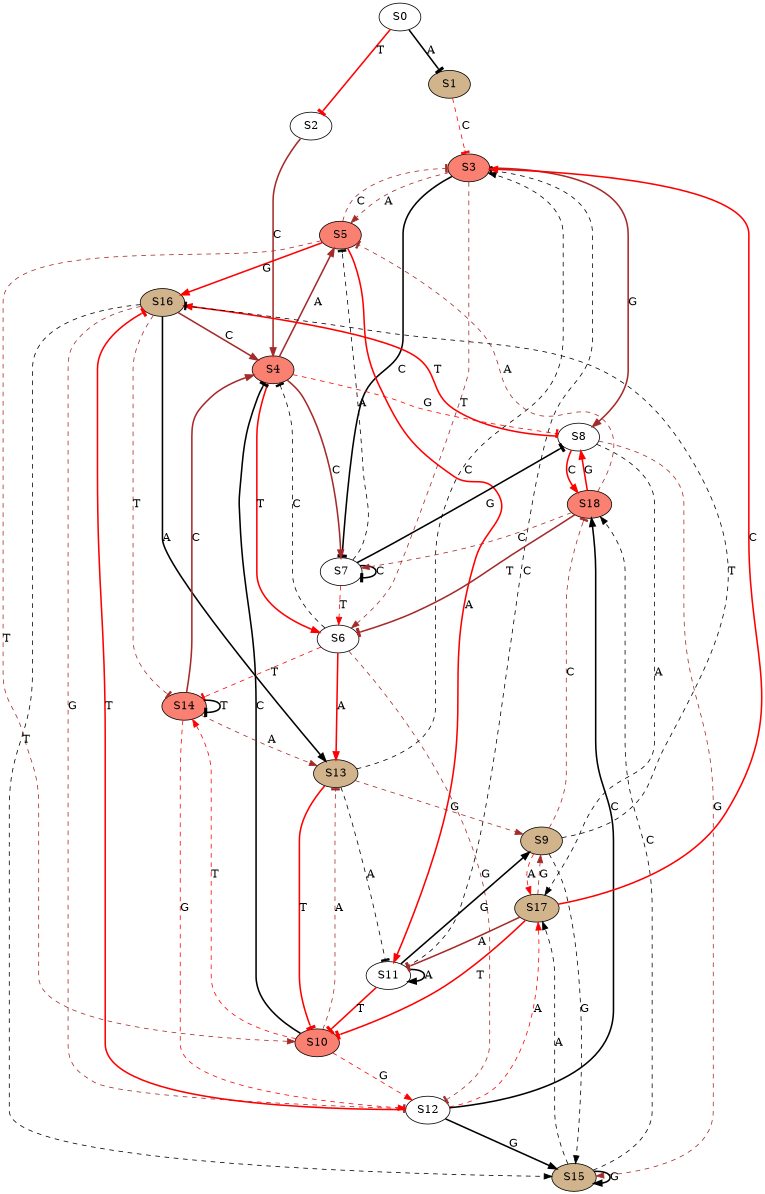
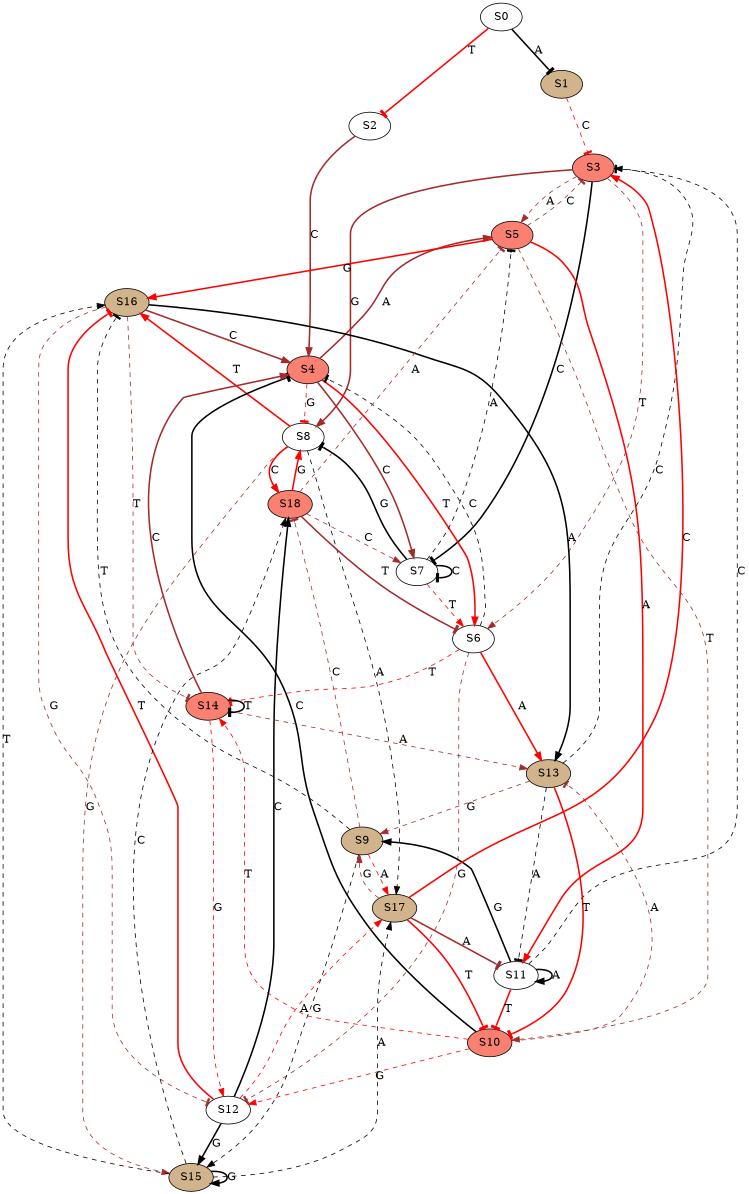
edge "S16" -> "S15": reversed
